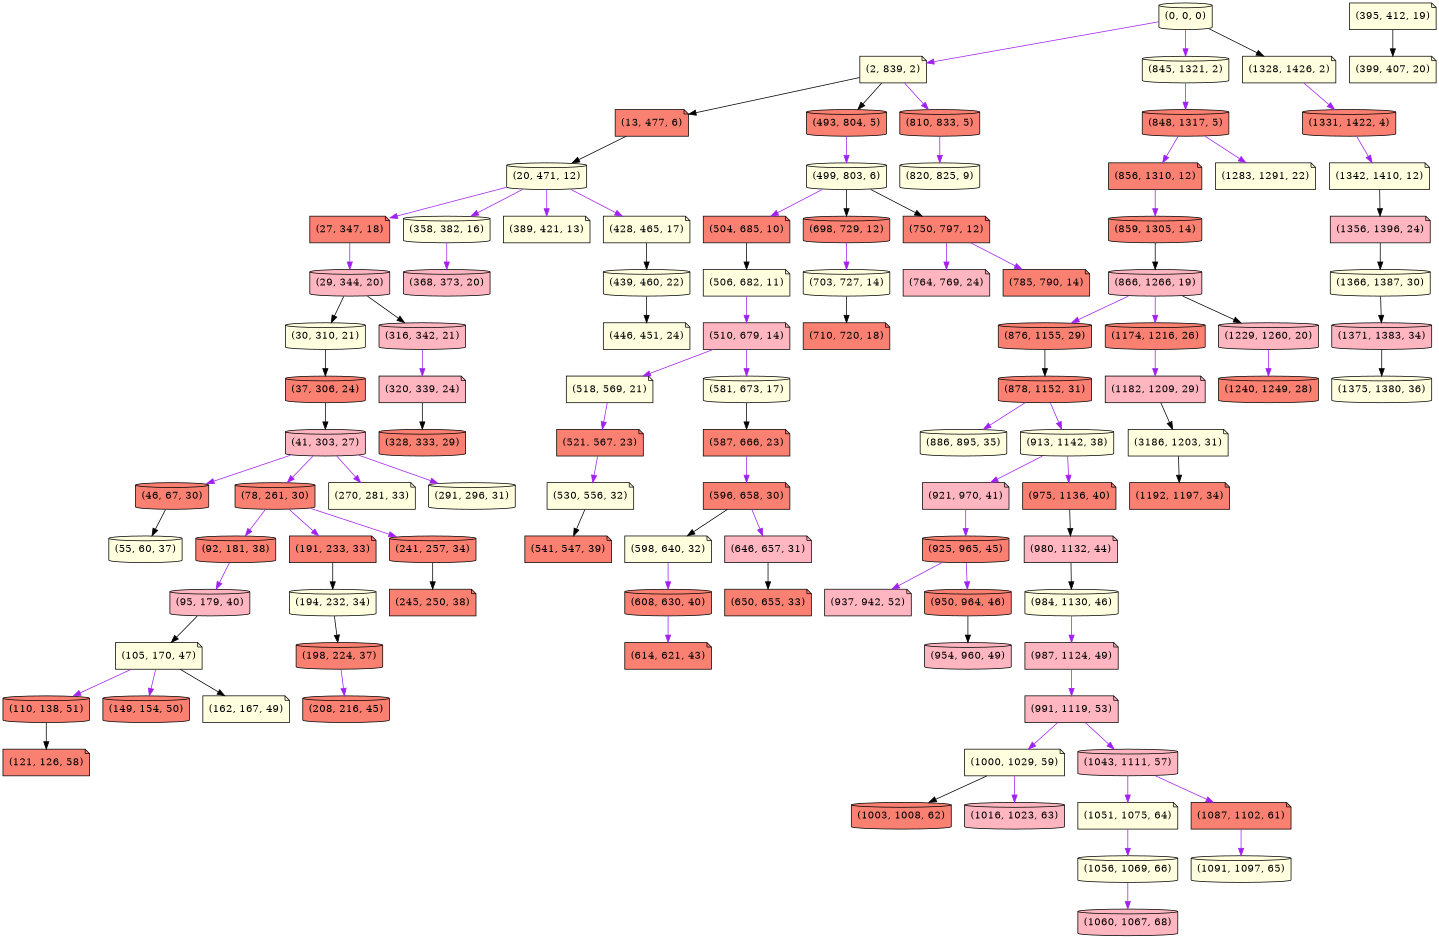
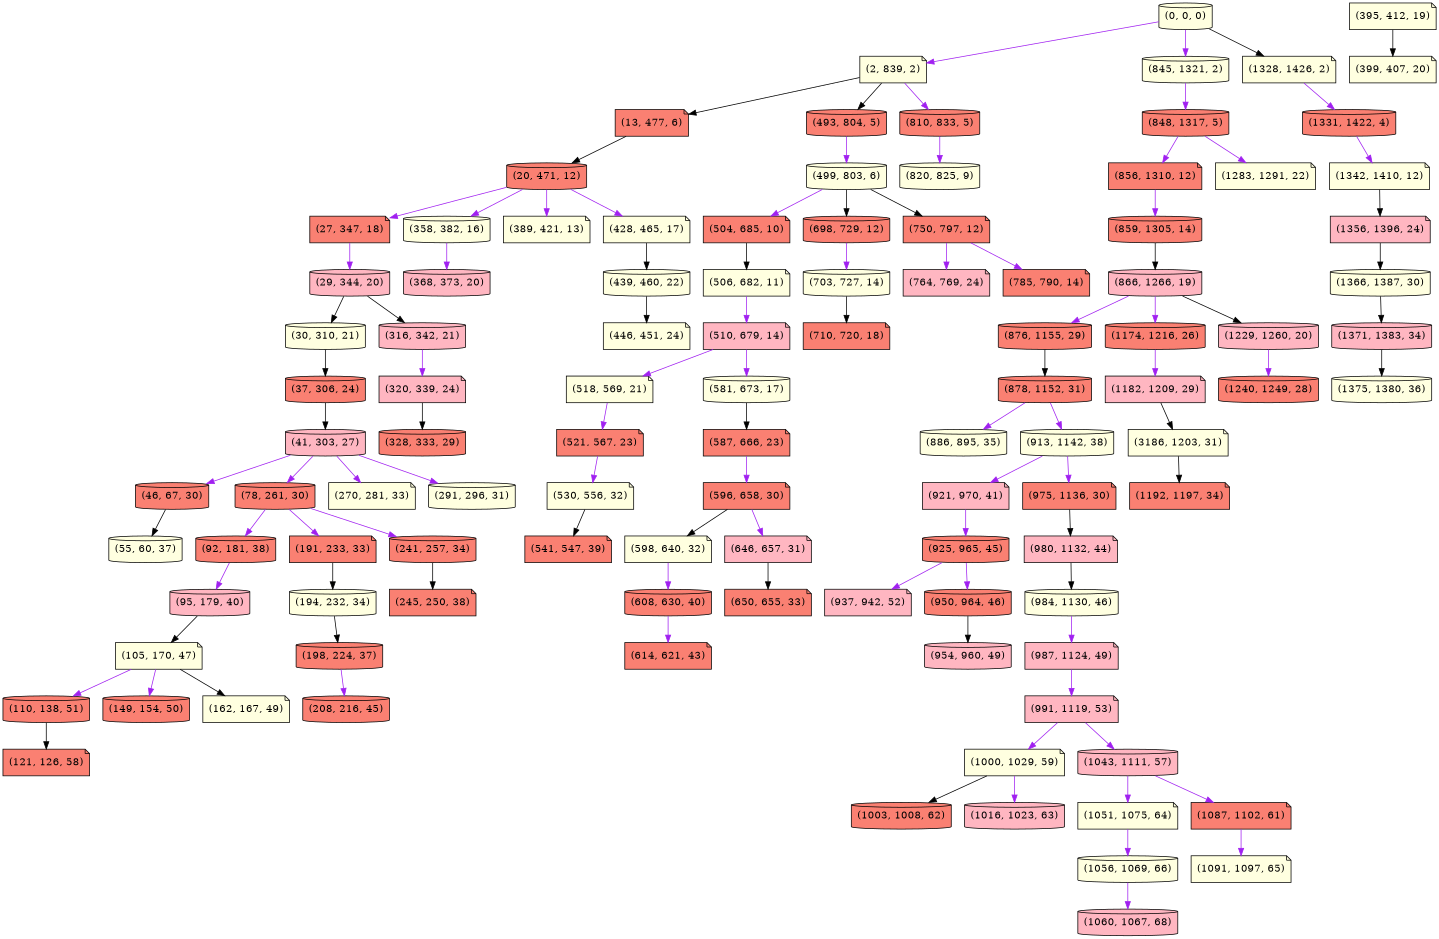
node "(20, 471, 12)": fillcolor lightyellow -> salmon
node "(975, 1136, 40)": label "(975, 1136, 40)" -> "(975, 1136, 30)"
node "(1091, 1097, 65)": shape cylinder -> note
